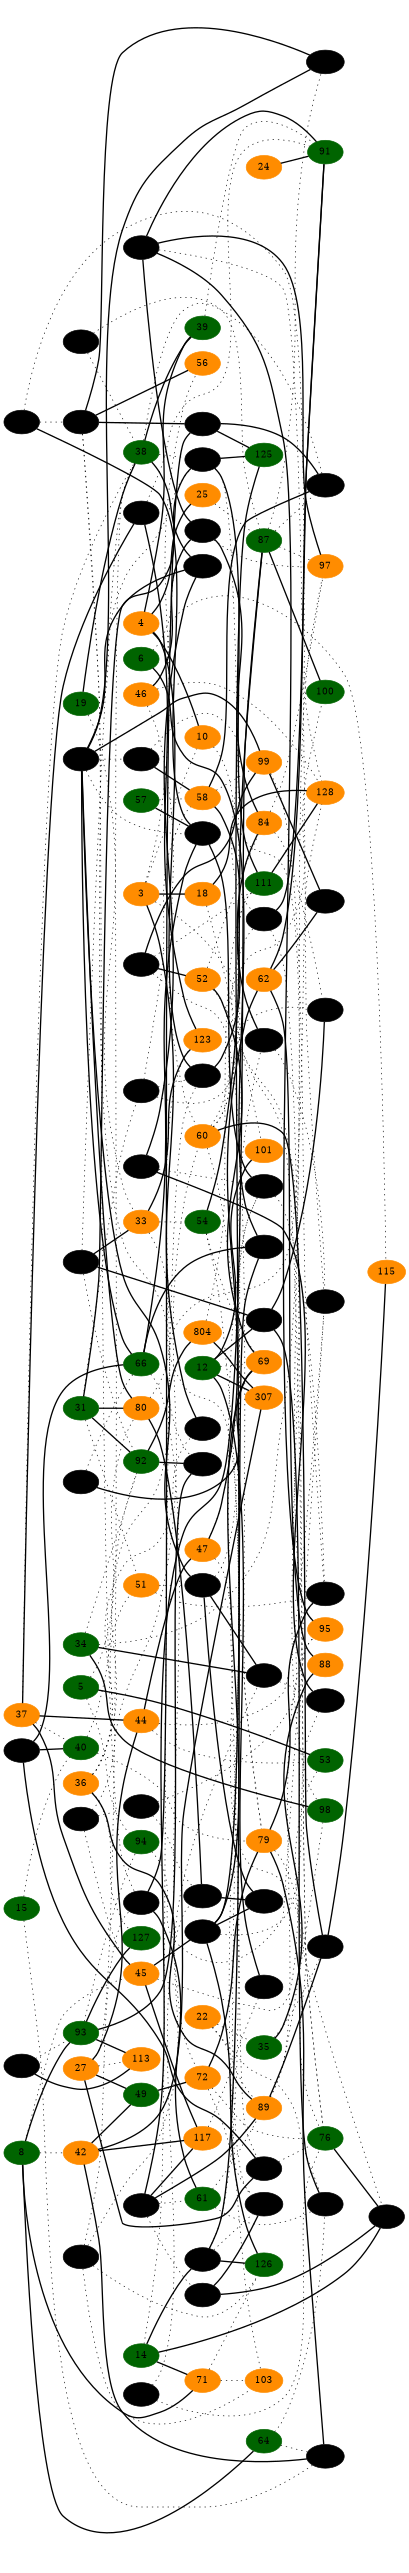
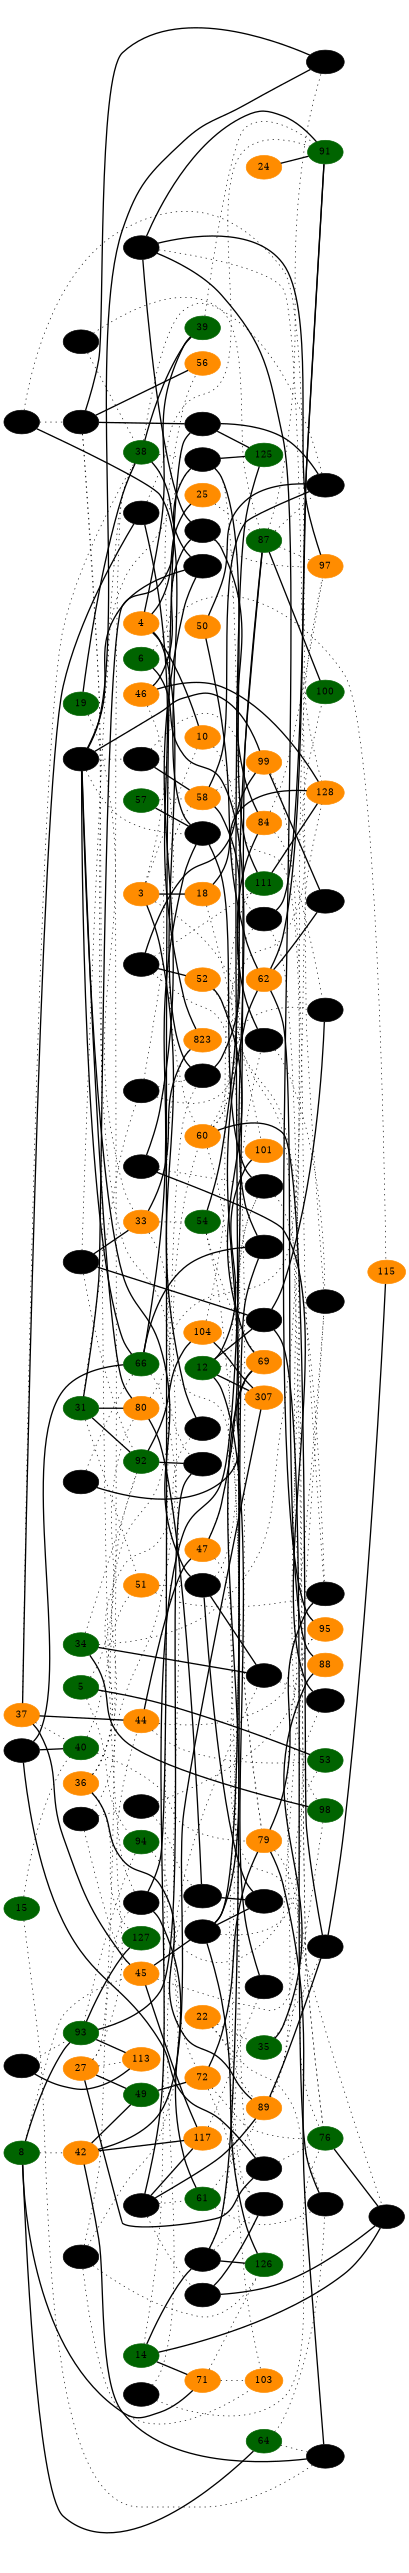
node "50": added
edge "46" -- "128": style dotted -> bold
edge "84" -- "52": removed
node "123": label "123" -> "823"
node "804": label "804" -> "104"
edge "44" -- "27": style bold -> dotted
